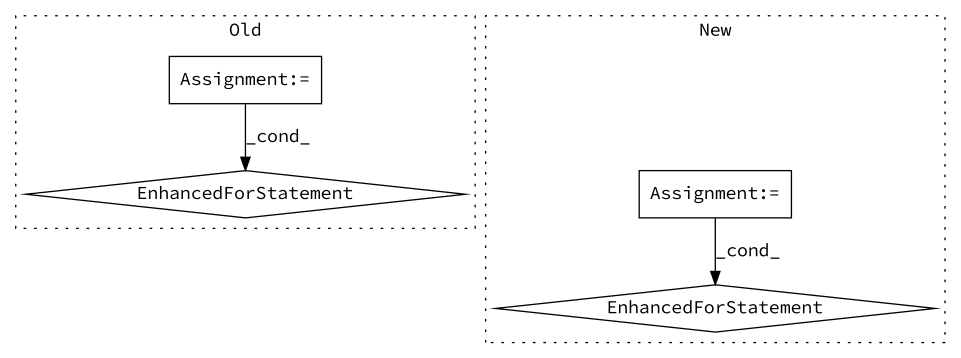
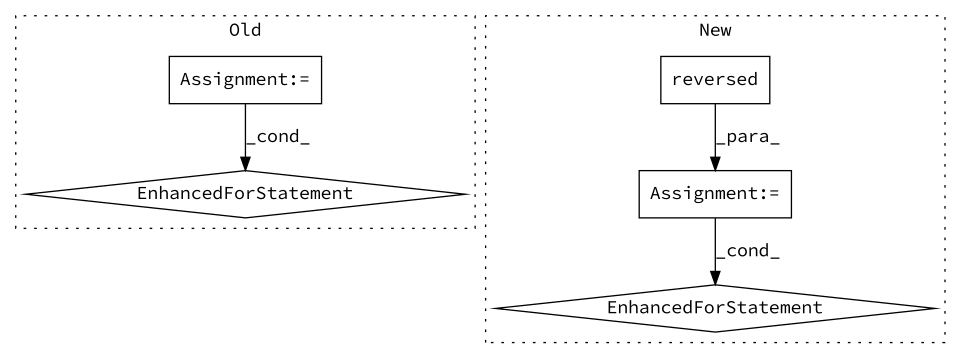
node "reversed": added
